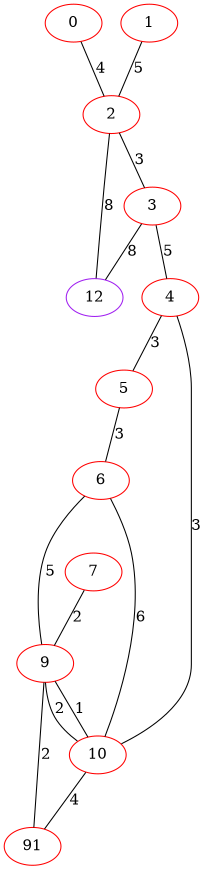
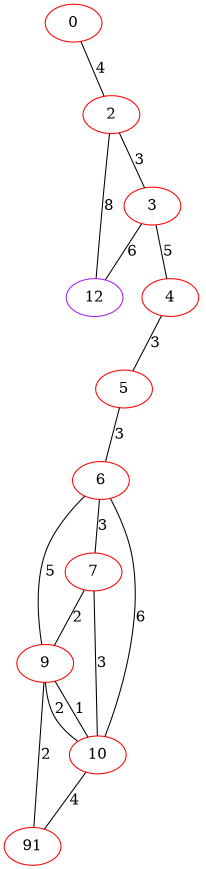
node "1": removed
edge "3" -- "12": label "8" -> "6"
edge "6" -- "7": added, label "3"
edge "4" -- "10": now "7" -- "10"
